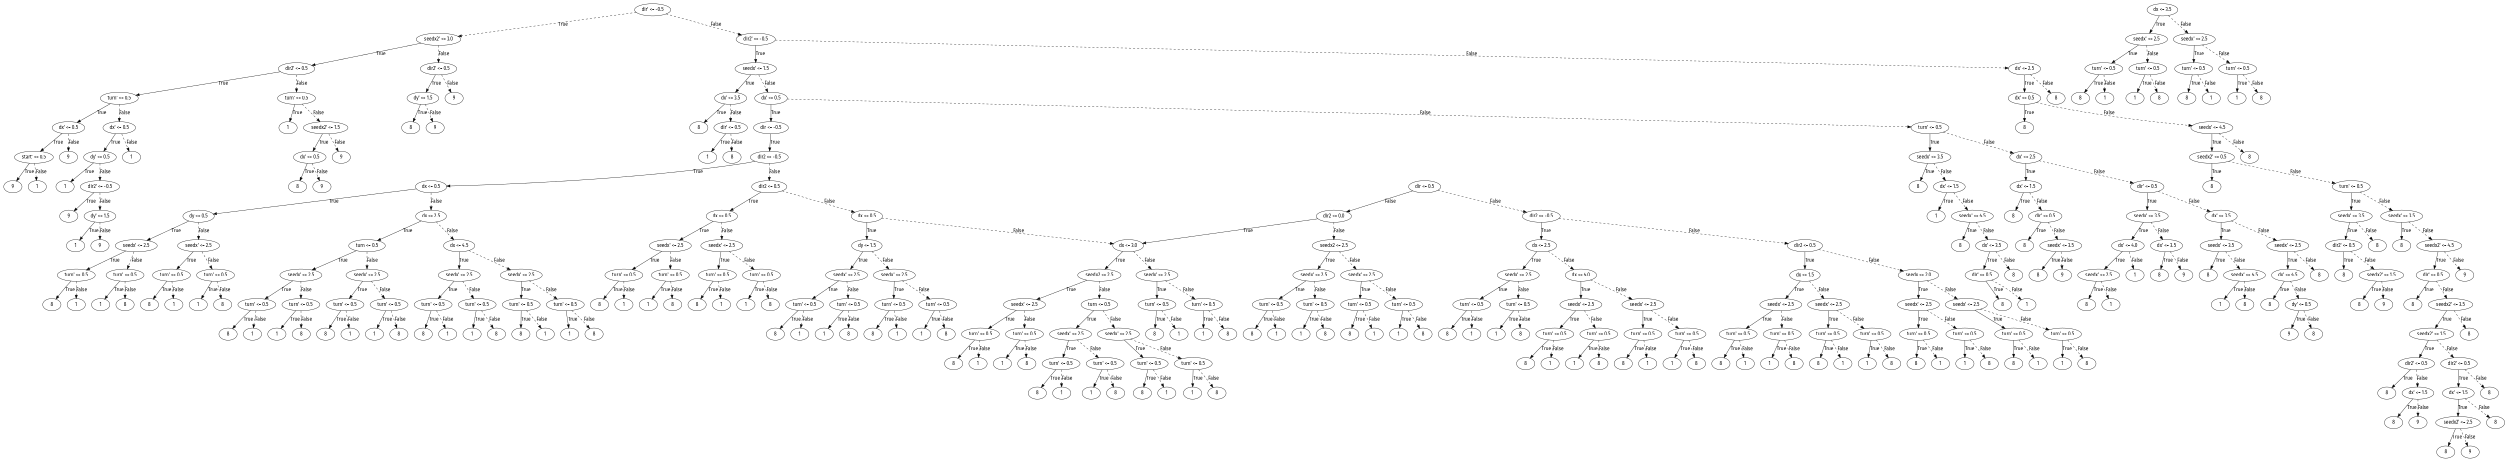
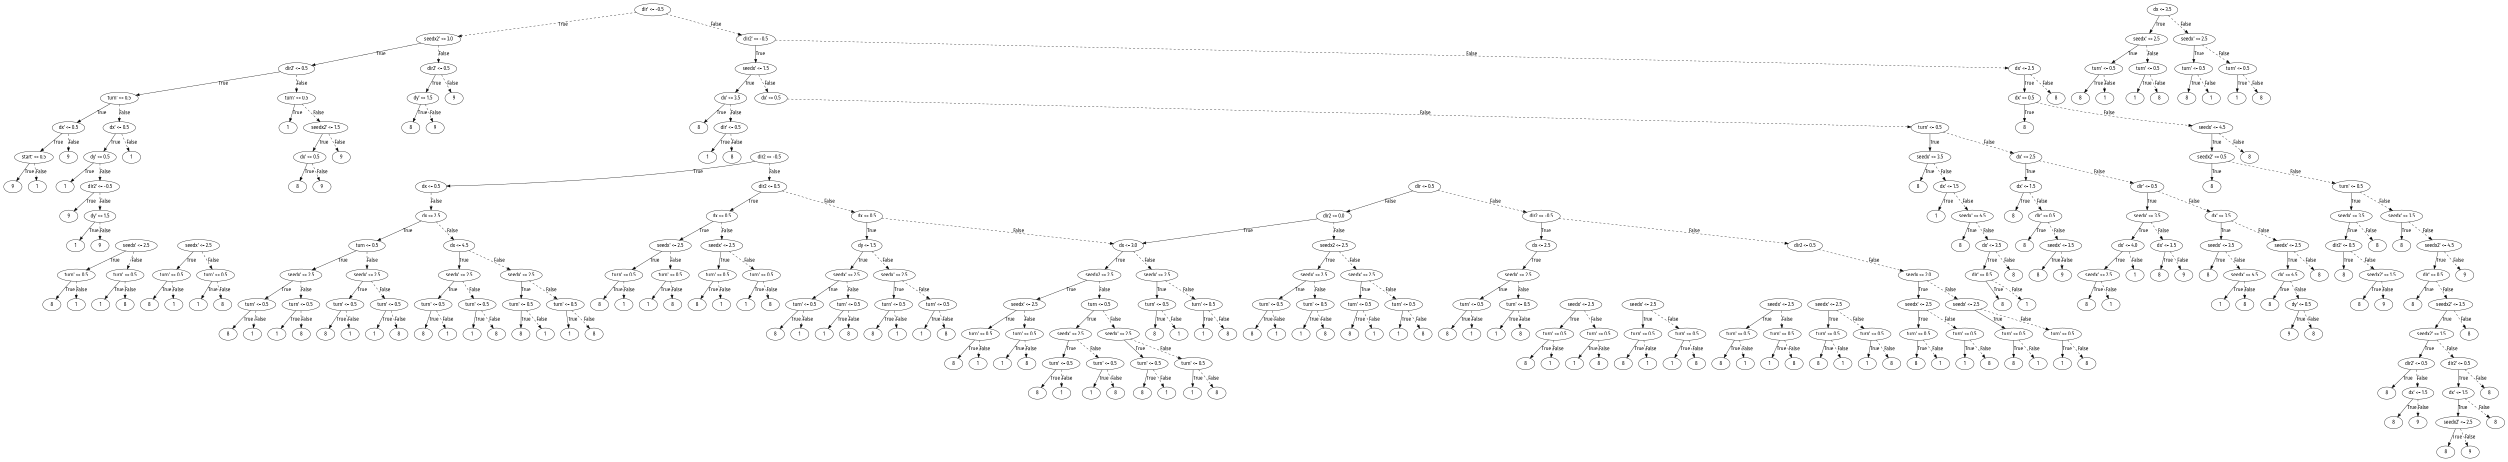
node "dir <= -0.5": removed
node "dy <= 0.5": removed
node "dx <= 4.0": removed
node "dx <= 1.5": removed
